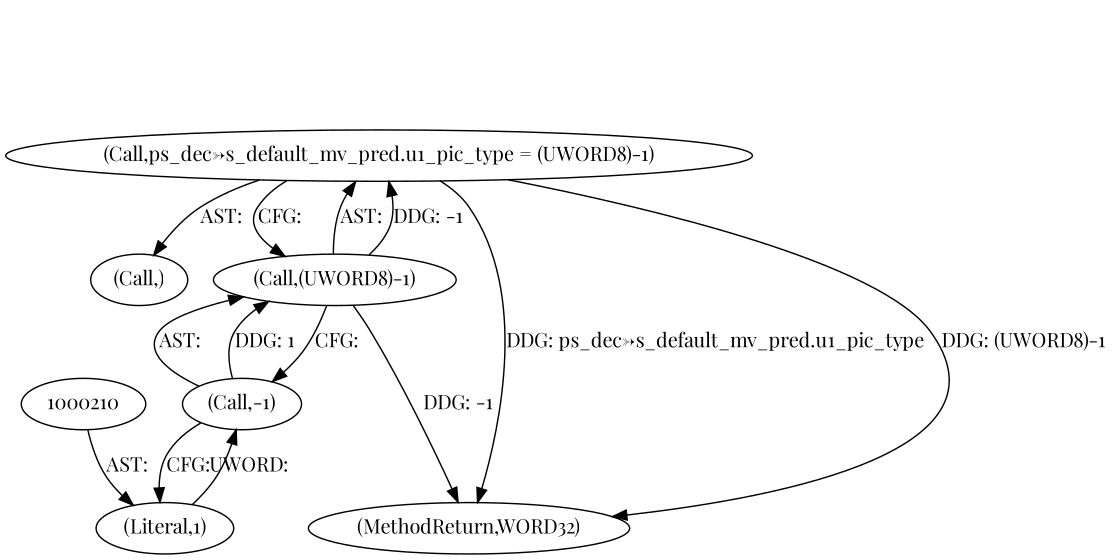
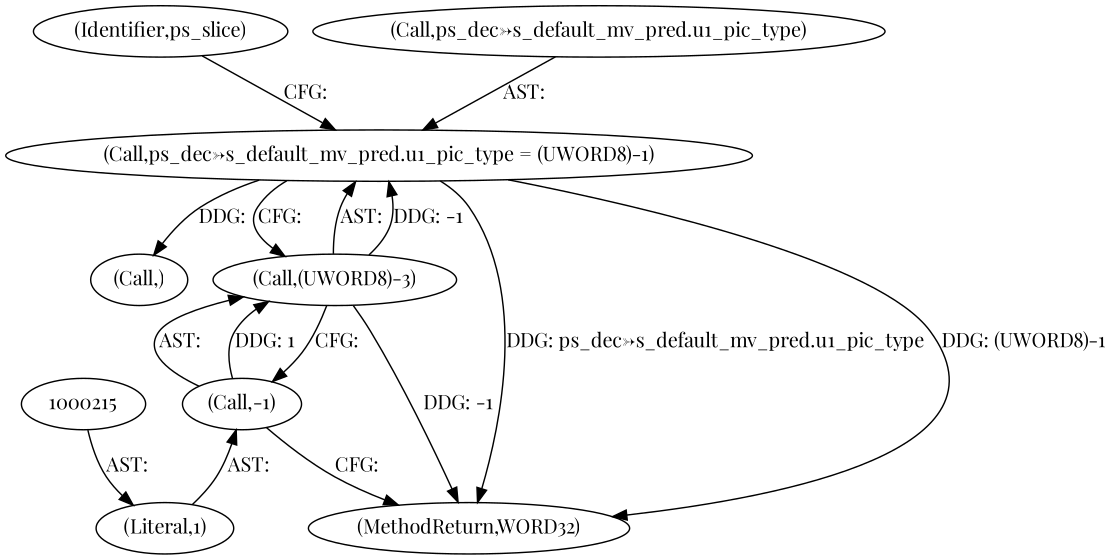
node "(Identifier,ps_slice)": added
node "(Call,ps_dec->s_default_mv_pred.u1_pic_type)": added
edge "(Call,ps_dec->s_default_mv_pred.u1_pic_type = (UWORD8)-1)" -> "(Call,)": label "AST: " -> "DDG: "
node "(Call,(UWORD8)-1)": label "(Call,(UWORD8)-1)" -> "(Call,(UWORD8)-3)"
node "1000210": label "1000210" -> "1000215"
edge "(Call,-1)" -> "(Literal,1)": now "(Call,-1)" -> "(MethodReturn,WORD32)"
edge "(Literal,1)" -> "(Call,-1)": label "UWORD: " -> "AST: "
